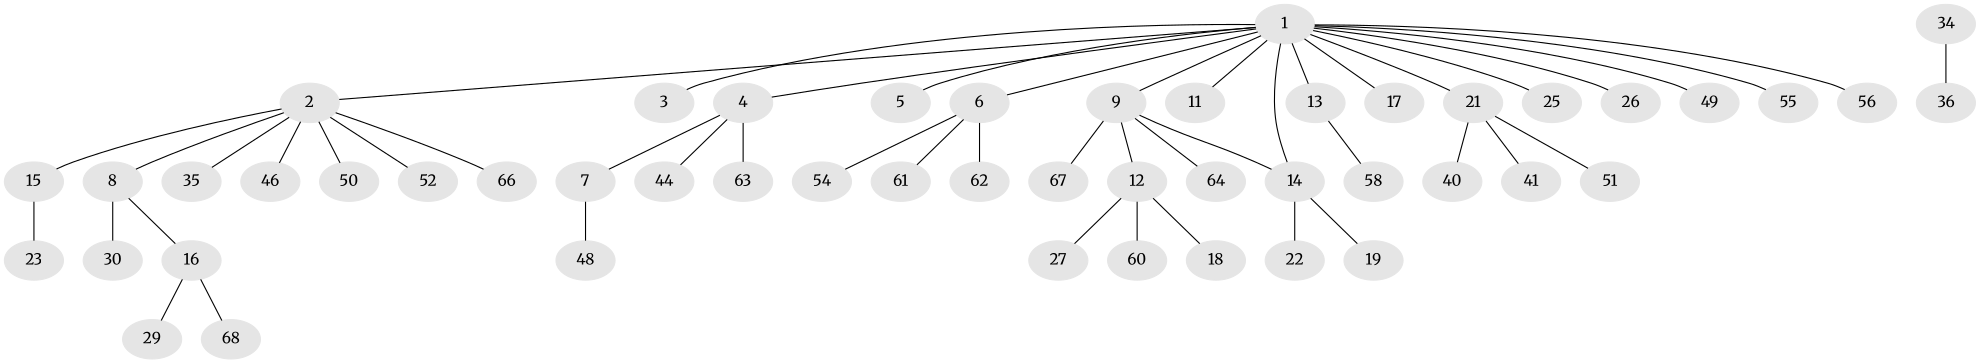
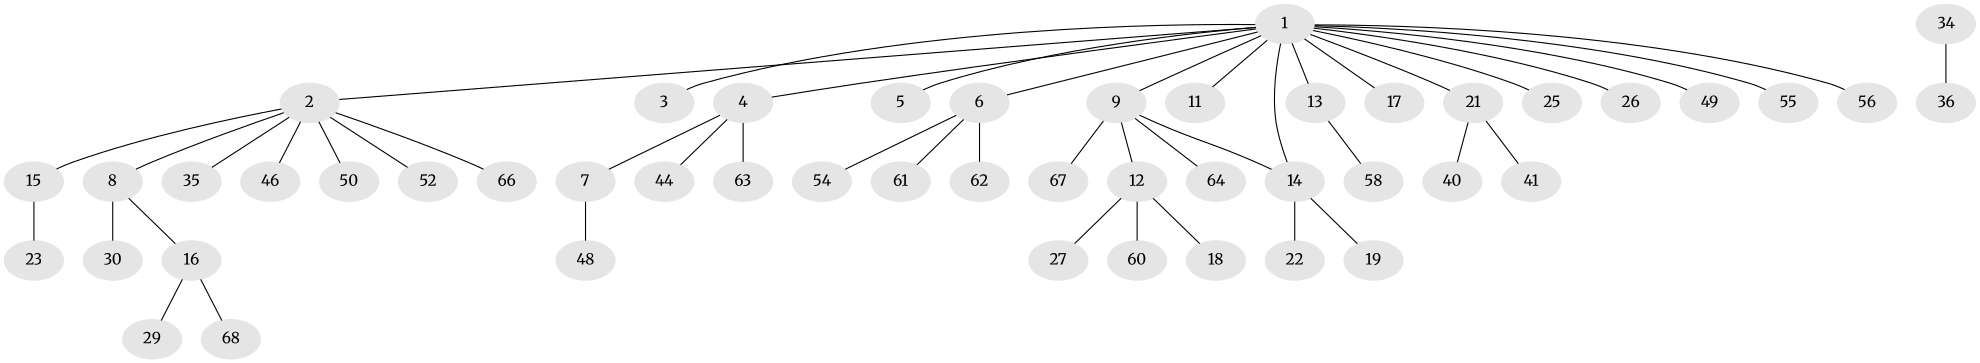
node "51": removed
